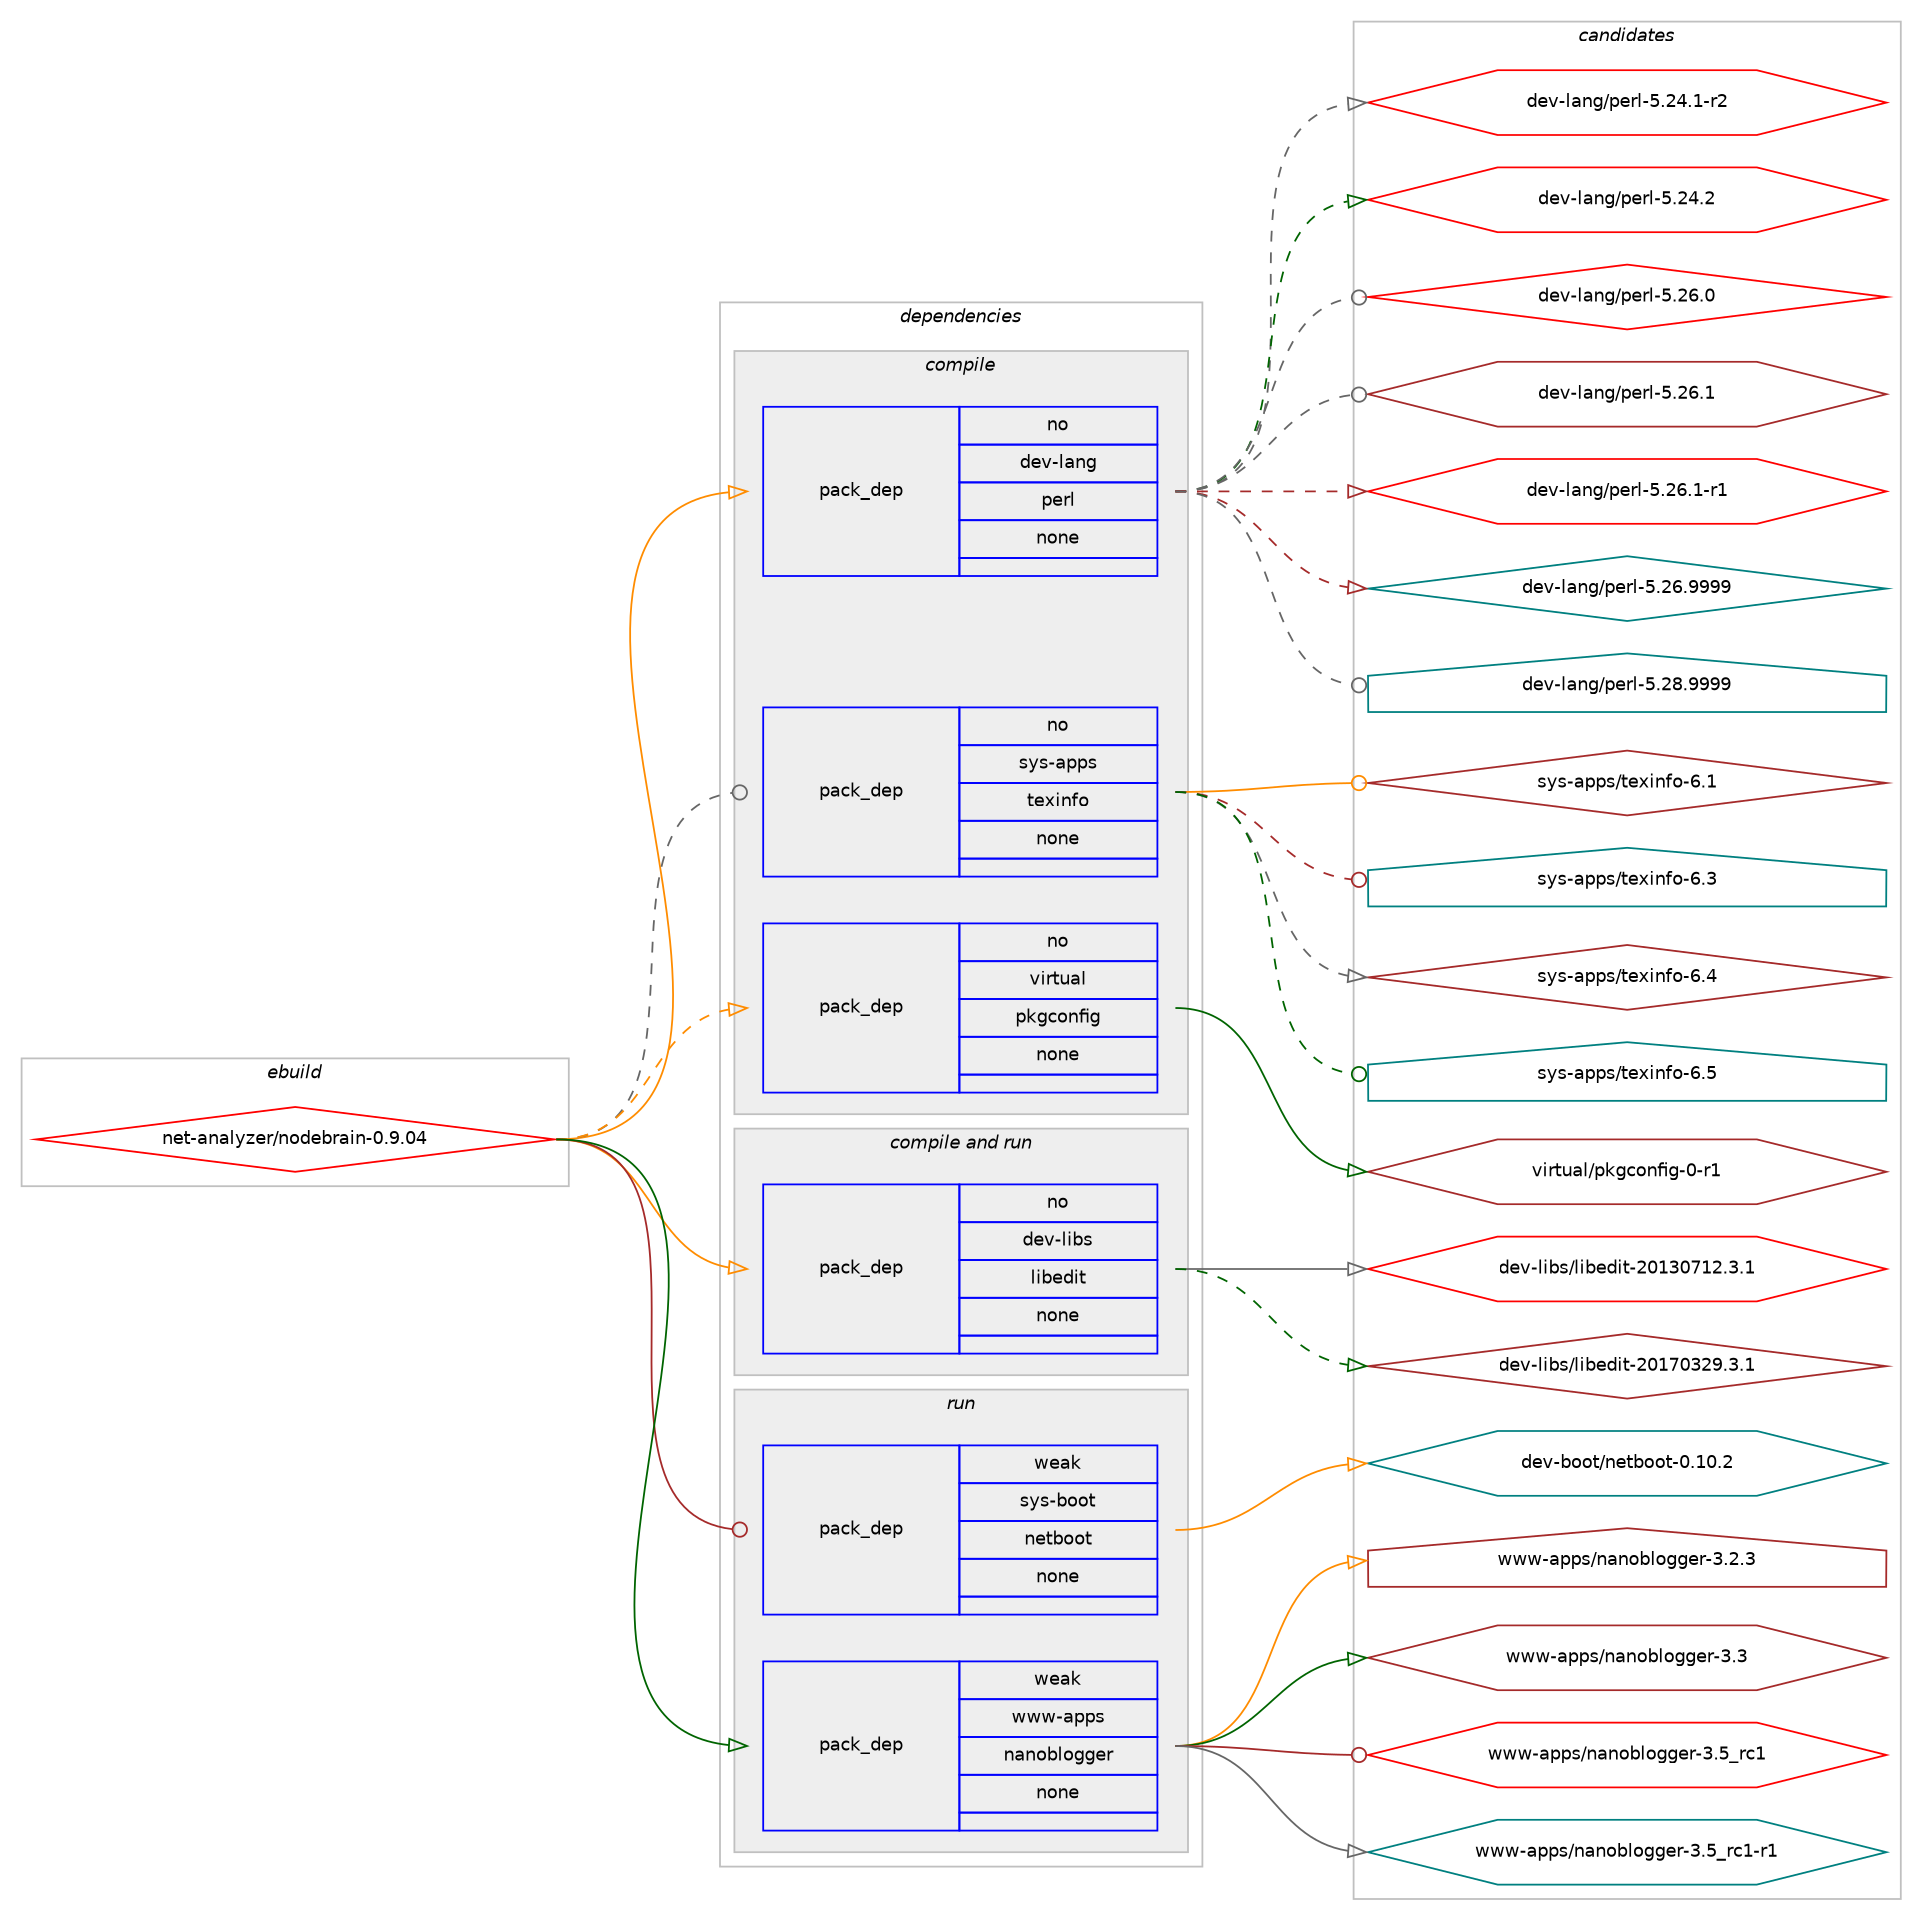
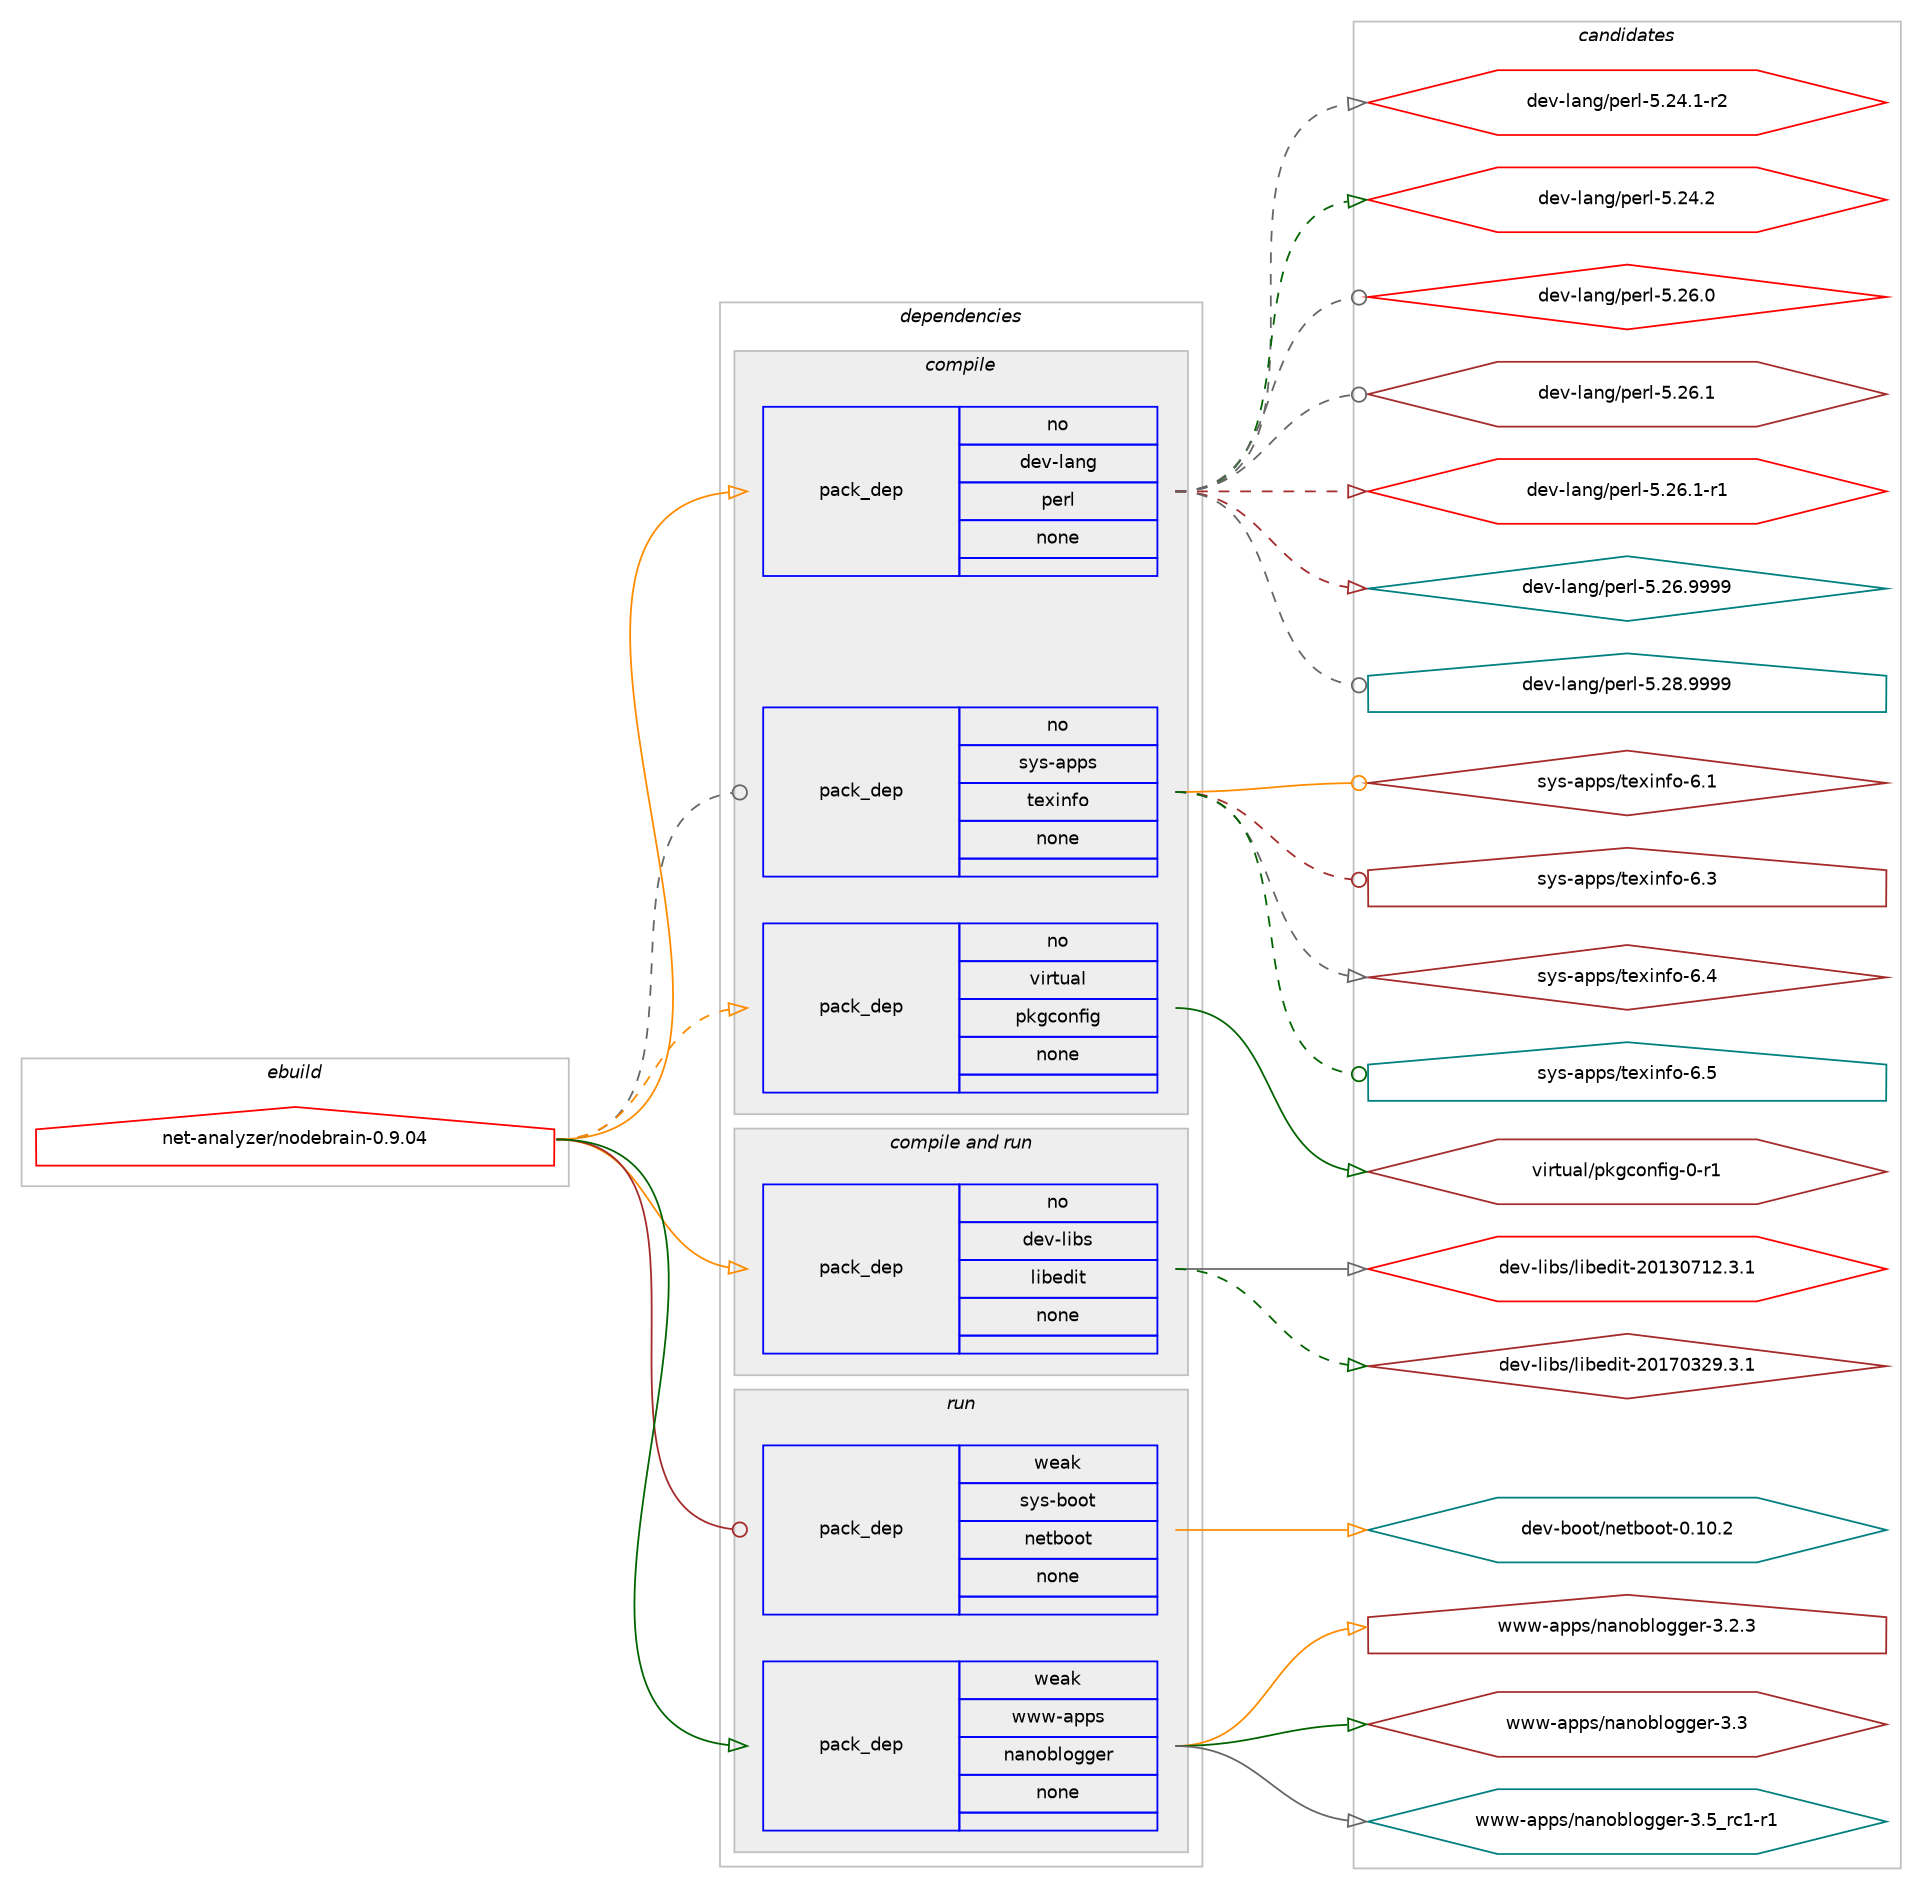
node "sys-apps/texinfo-6.3": color teal -> brown
node "net-analyzer/nodebrain-0.9.04": shape diamond -> house
node "www-apps/nanoblogger-3.5_rc1": removed
